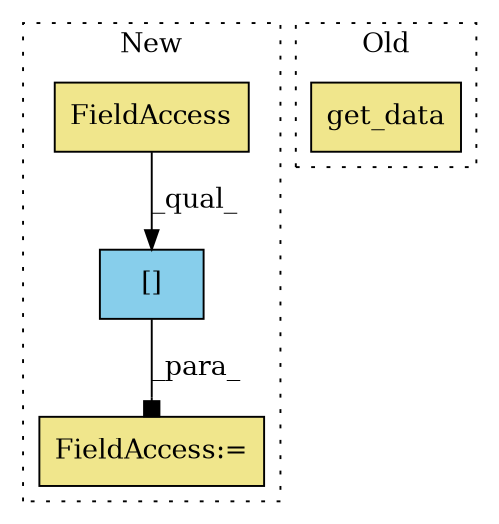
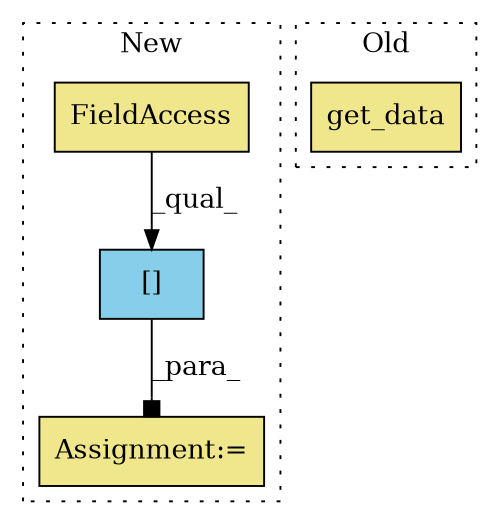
node "FieldAccess:=": label "FieldAccess:=" -> "Assignment:="
